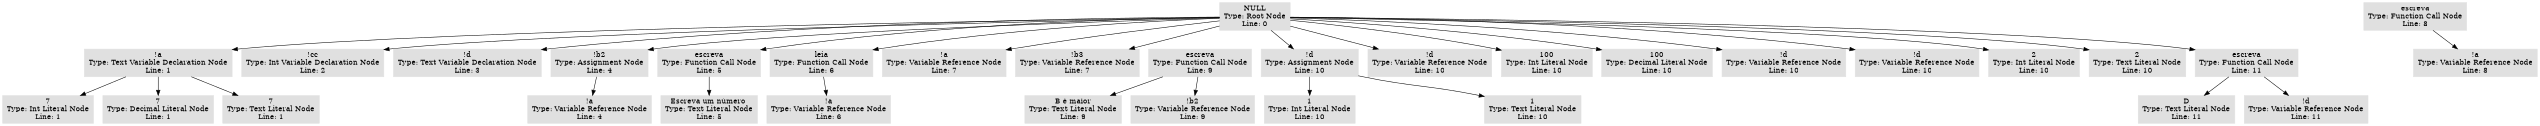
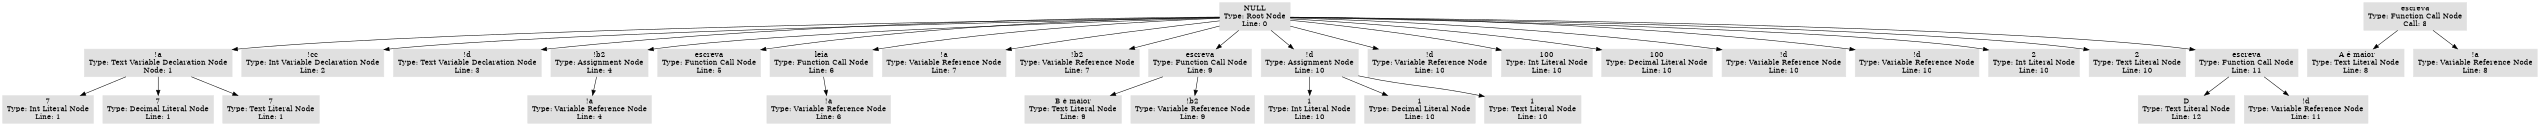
node "escreva Type: Function Call Node Line: 8": label "escreva Type: Function Call Node Line: 8" -> "escreva Type: Function Call Node Call: 8"
edge "NULL Type: Root Node Line: 0" -> "escreva Type: Function Call Node Line: 9": added
node "!a Type: Text Variable Declaration Node Line: 1": label "!a Type: Text Variable Declaration Node Line: 1" -> "!a Type: Text Variable Declaration Node Node: 1"
node "!b3 Type: Variable Reference Node Line: 7": label "!b3 Type: Variable Reference Node Line: 7" -> "!b2 Type: Variable Reference Node Line: 7"
node "A é maior Type: Text Literal Node Line: 8": added
node "Escreva um número Type: Text Literal Node Line: 5": removed
node "1 Type: Decimal Literal Node Line: 10": added
node "D Type: Text Literal Node Line: 11": label "D Type: Text Literal Node Line: 11" -> "D Type: Text Literal Node Line: 12"
